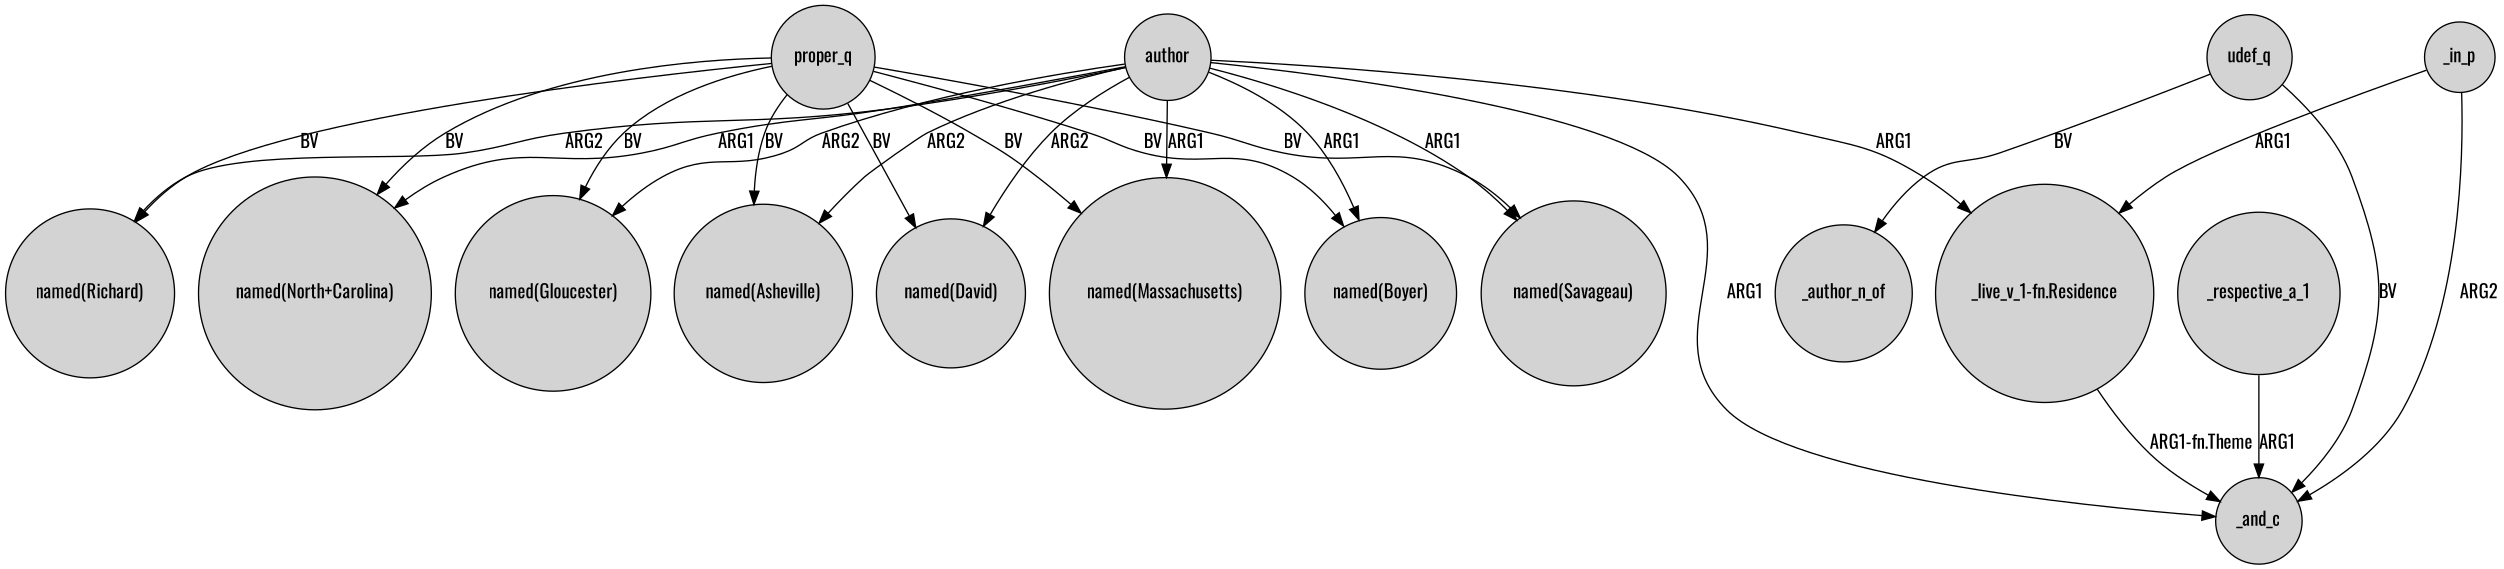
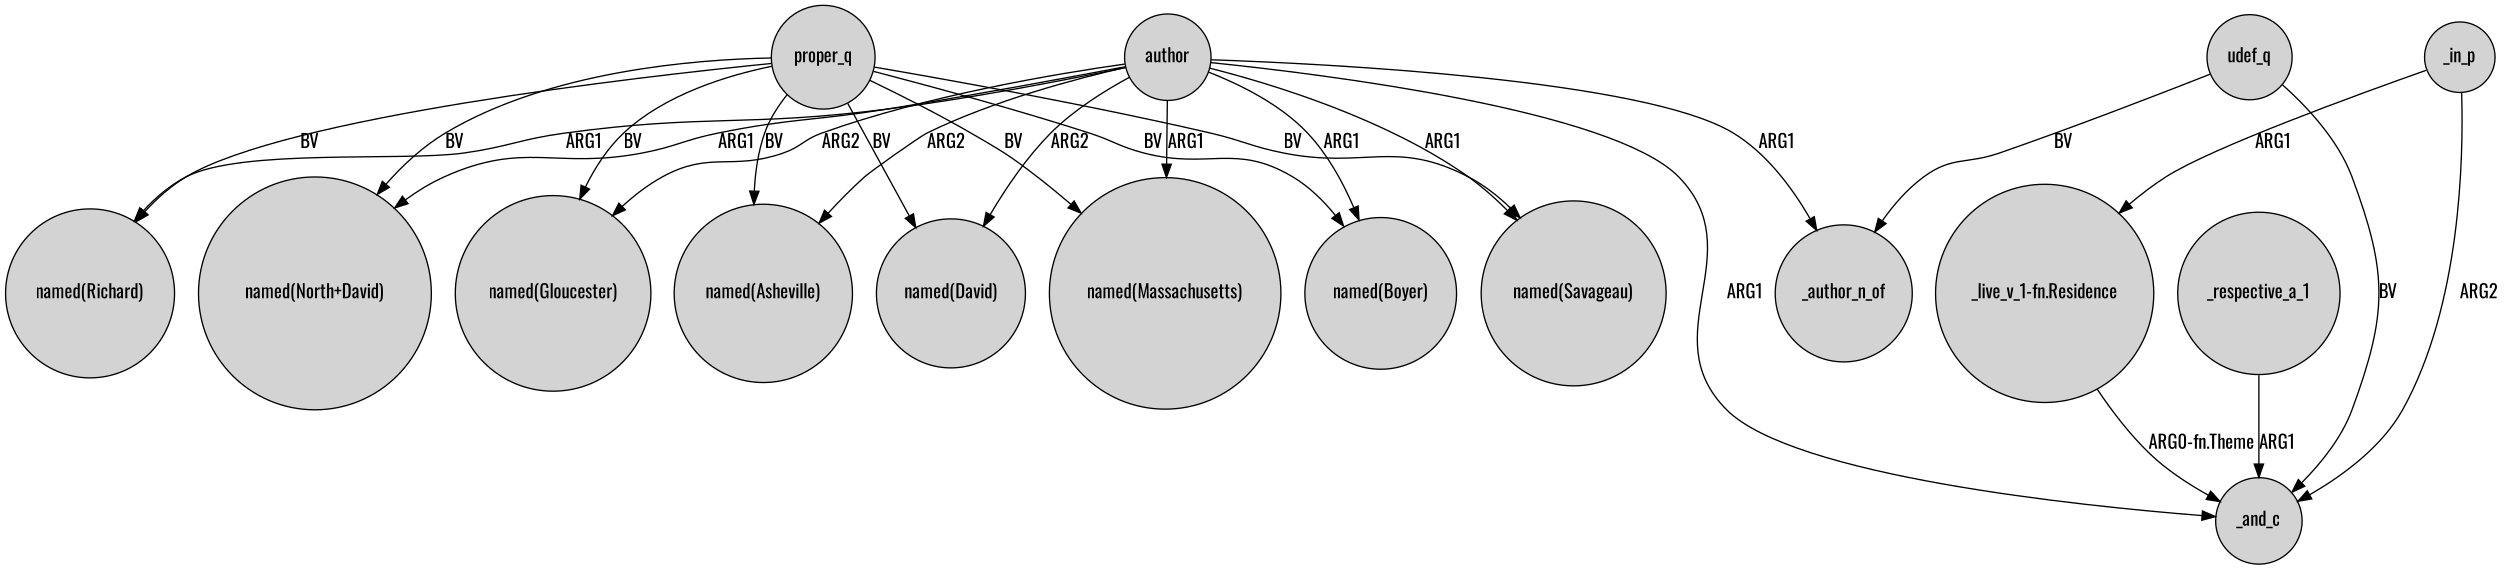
edge "author" -> "_live_v_1-fn.Residence": now "author" -> "_author_n_of"
edge "author" -> "named(Richard)": label "ARG2" -> "ARG1"
node "named(North+Carolina)": label "named(North+Carolina)" -> "named(North+David)"
edge "_live_v_1-fn.Residence" -> "_and_c": label "ARG1-fn.Theme" -> "ARG0-fn.Theme"
